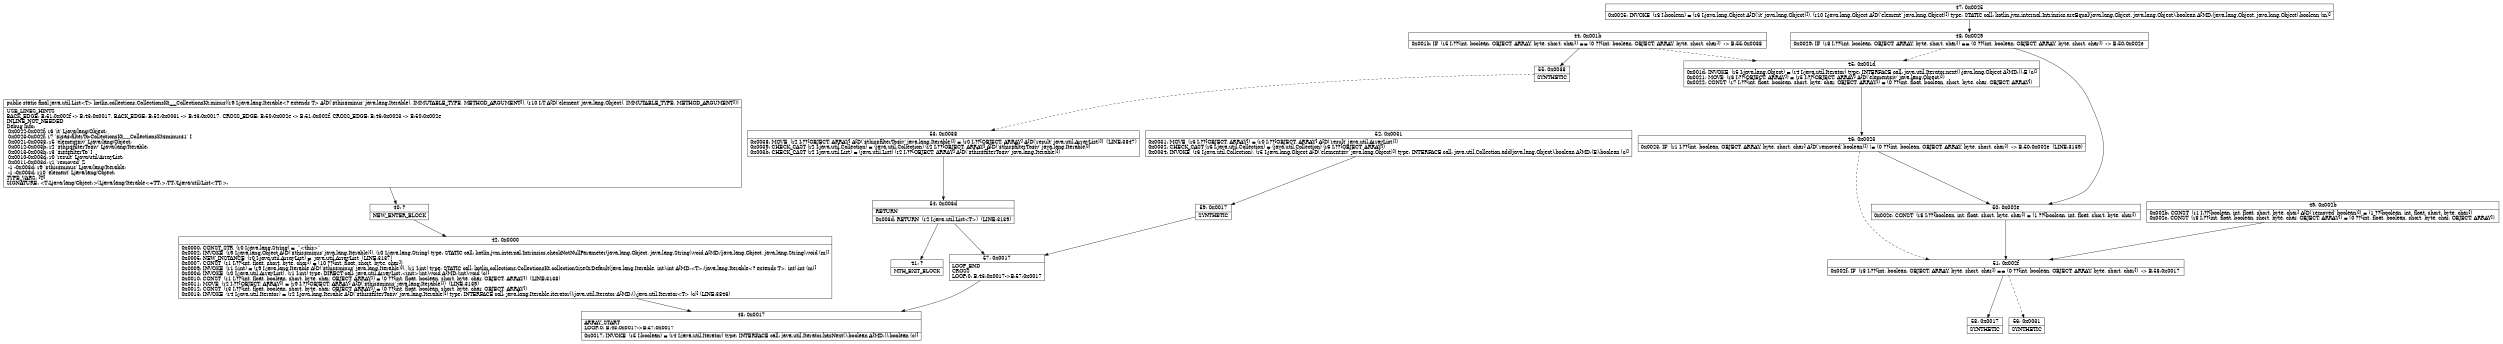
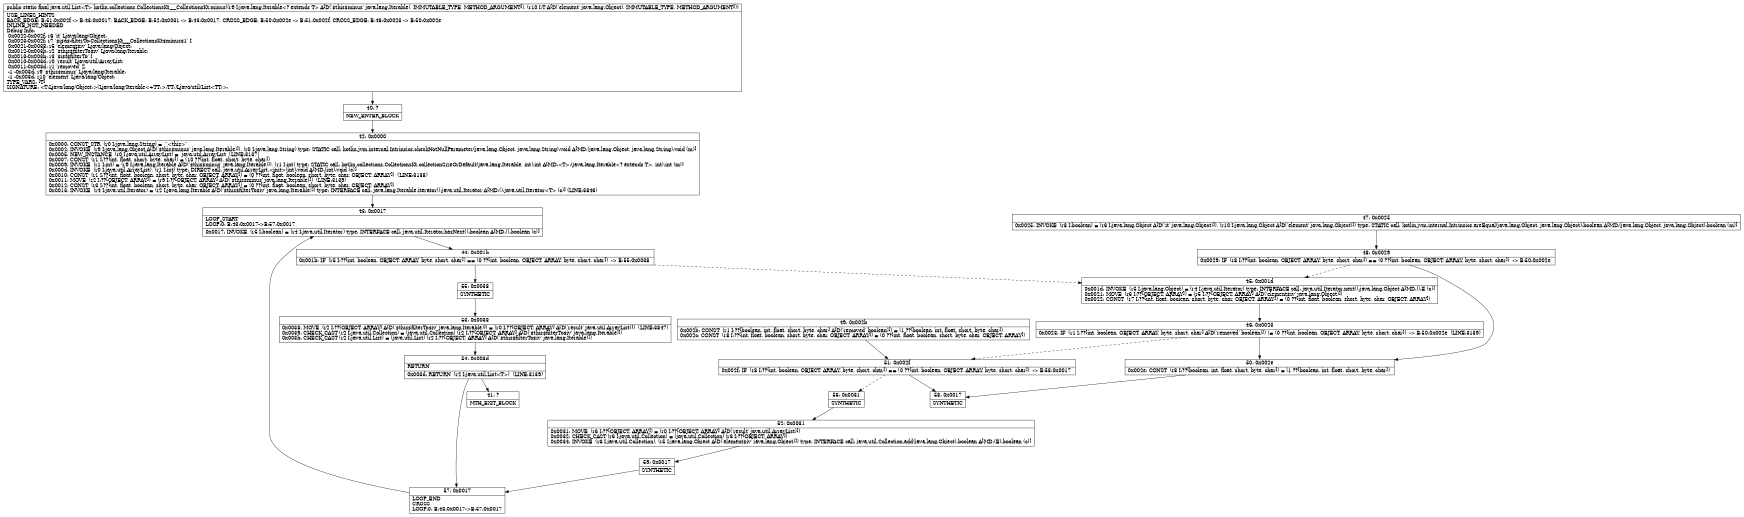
edge "55: 0x0038" -> "53: 0x0038": style dashed -> solid
edge "50: 0x002e" -> "51: 0x002f": now "50: 0x002e" -> "58: 0x0017"
edge "43: 0x0017" -> "44: 0x001b": added
node "43: 0x0017": text "ARRAY_START" -> "LOOP_START"
edge "56: 0x0031" -> "52: 0x0031": added
